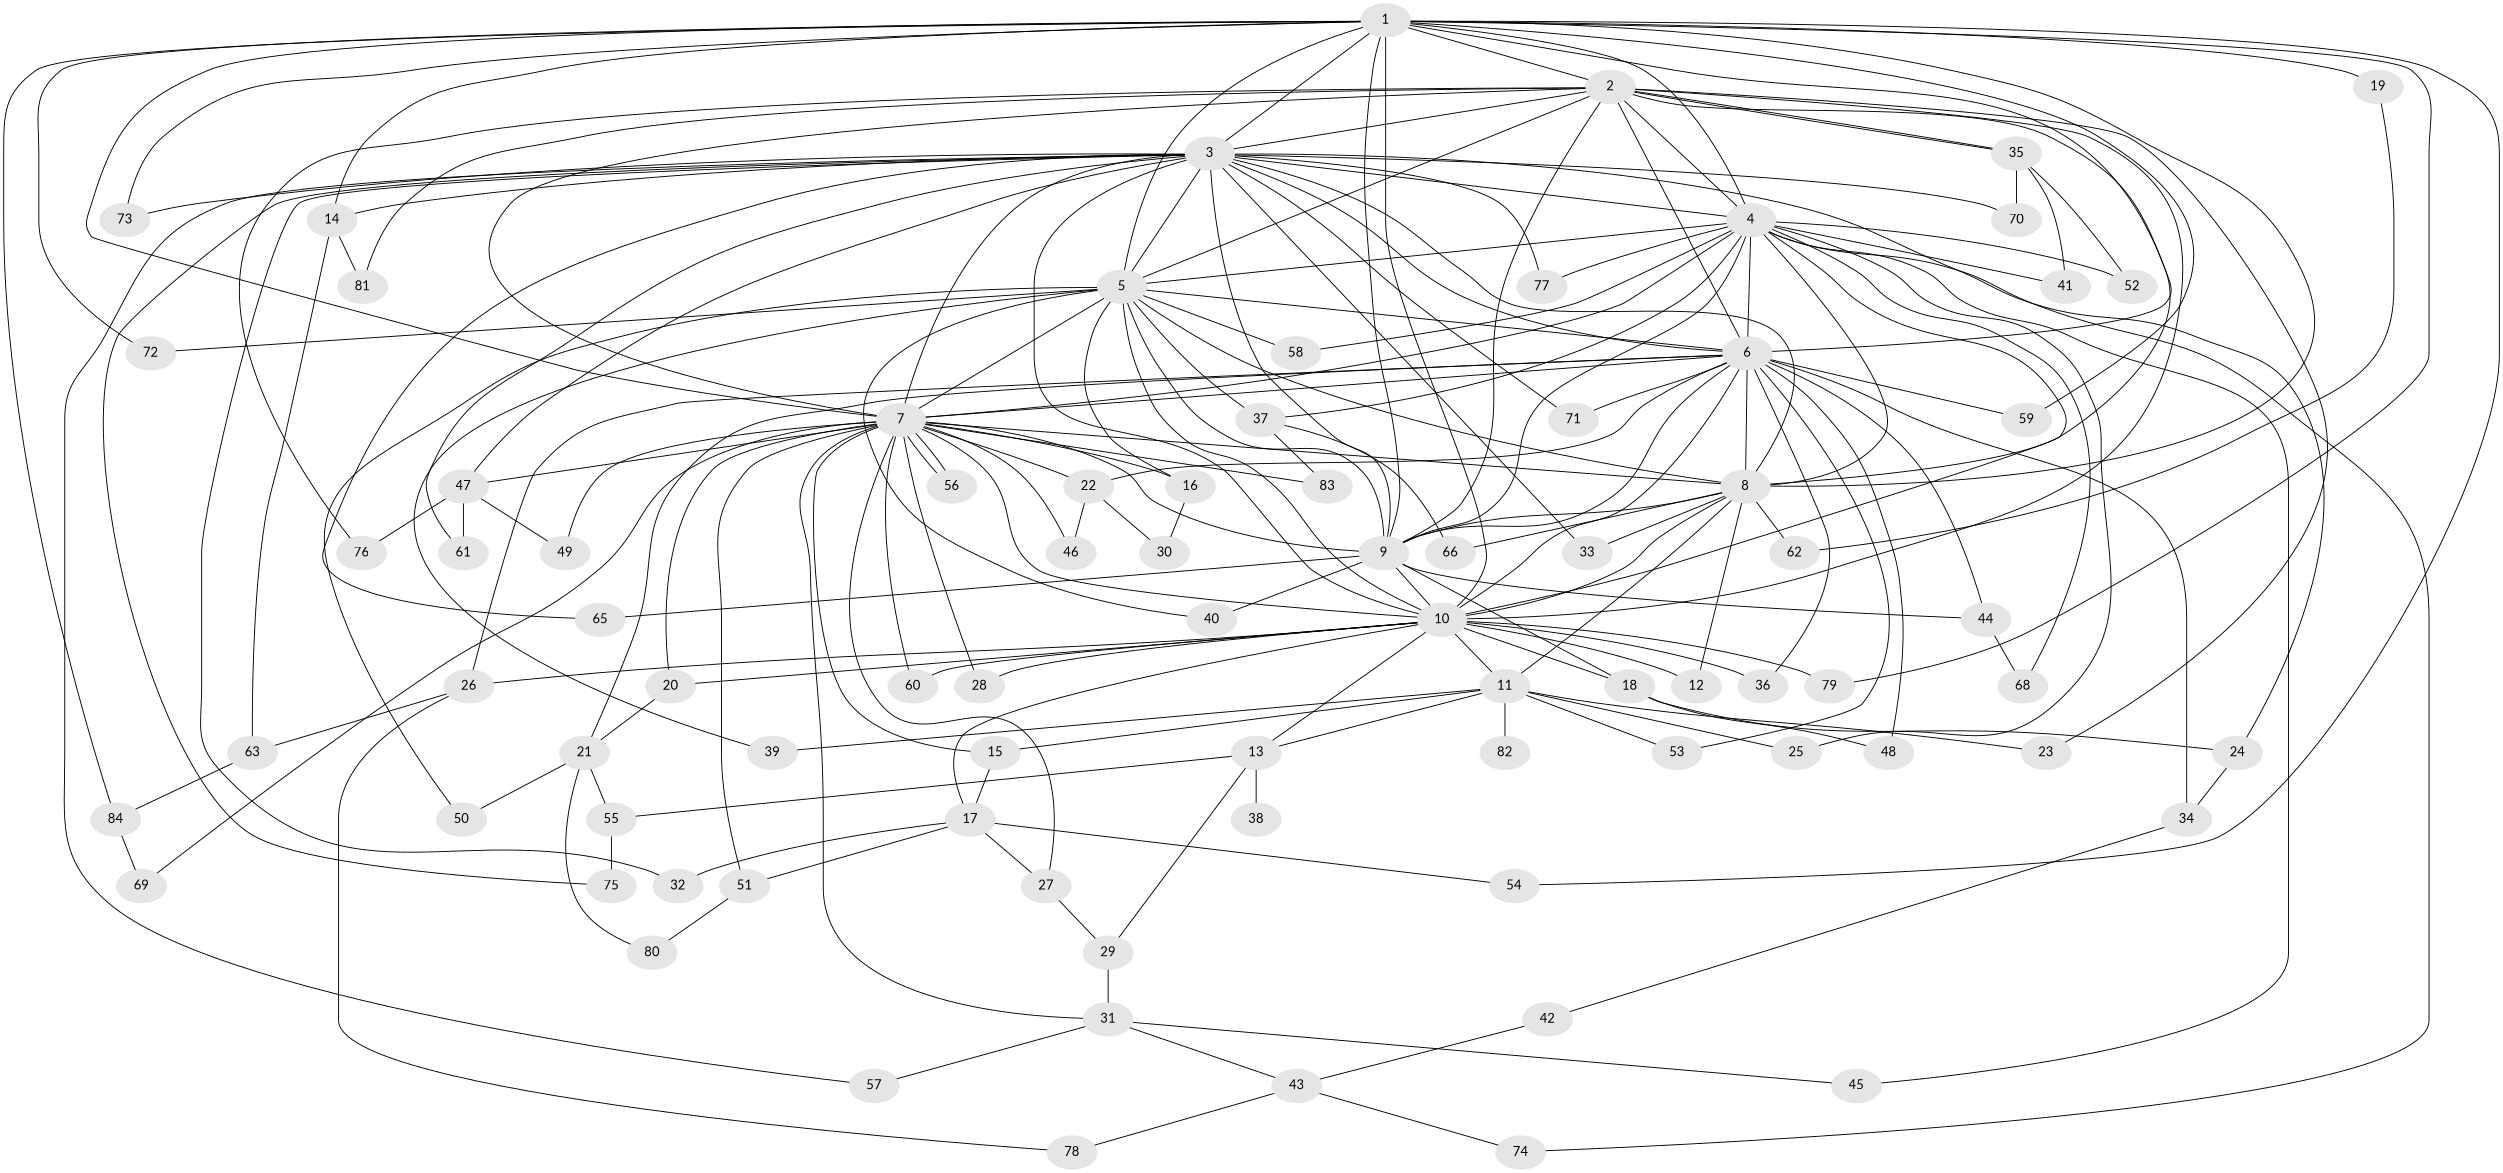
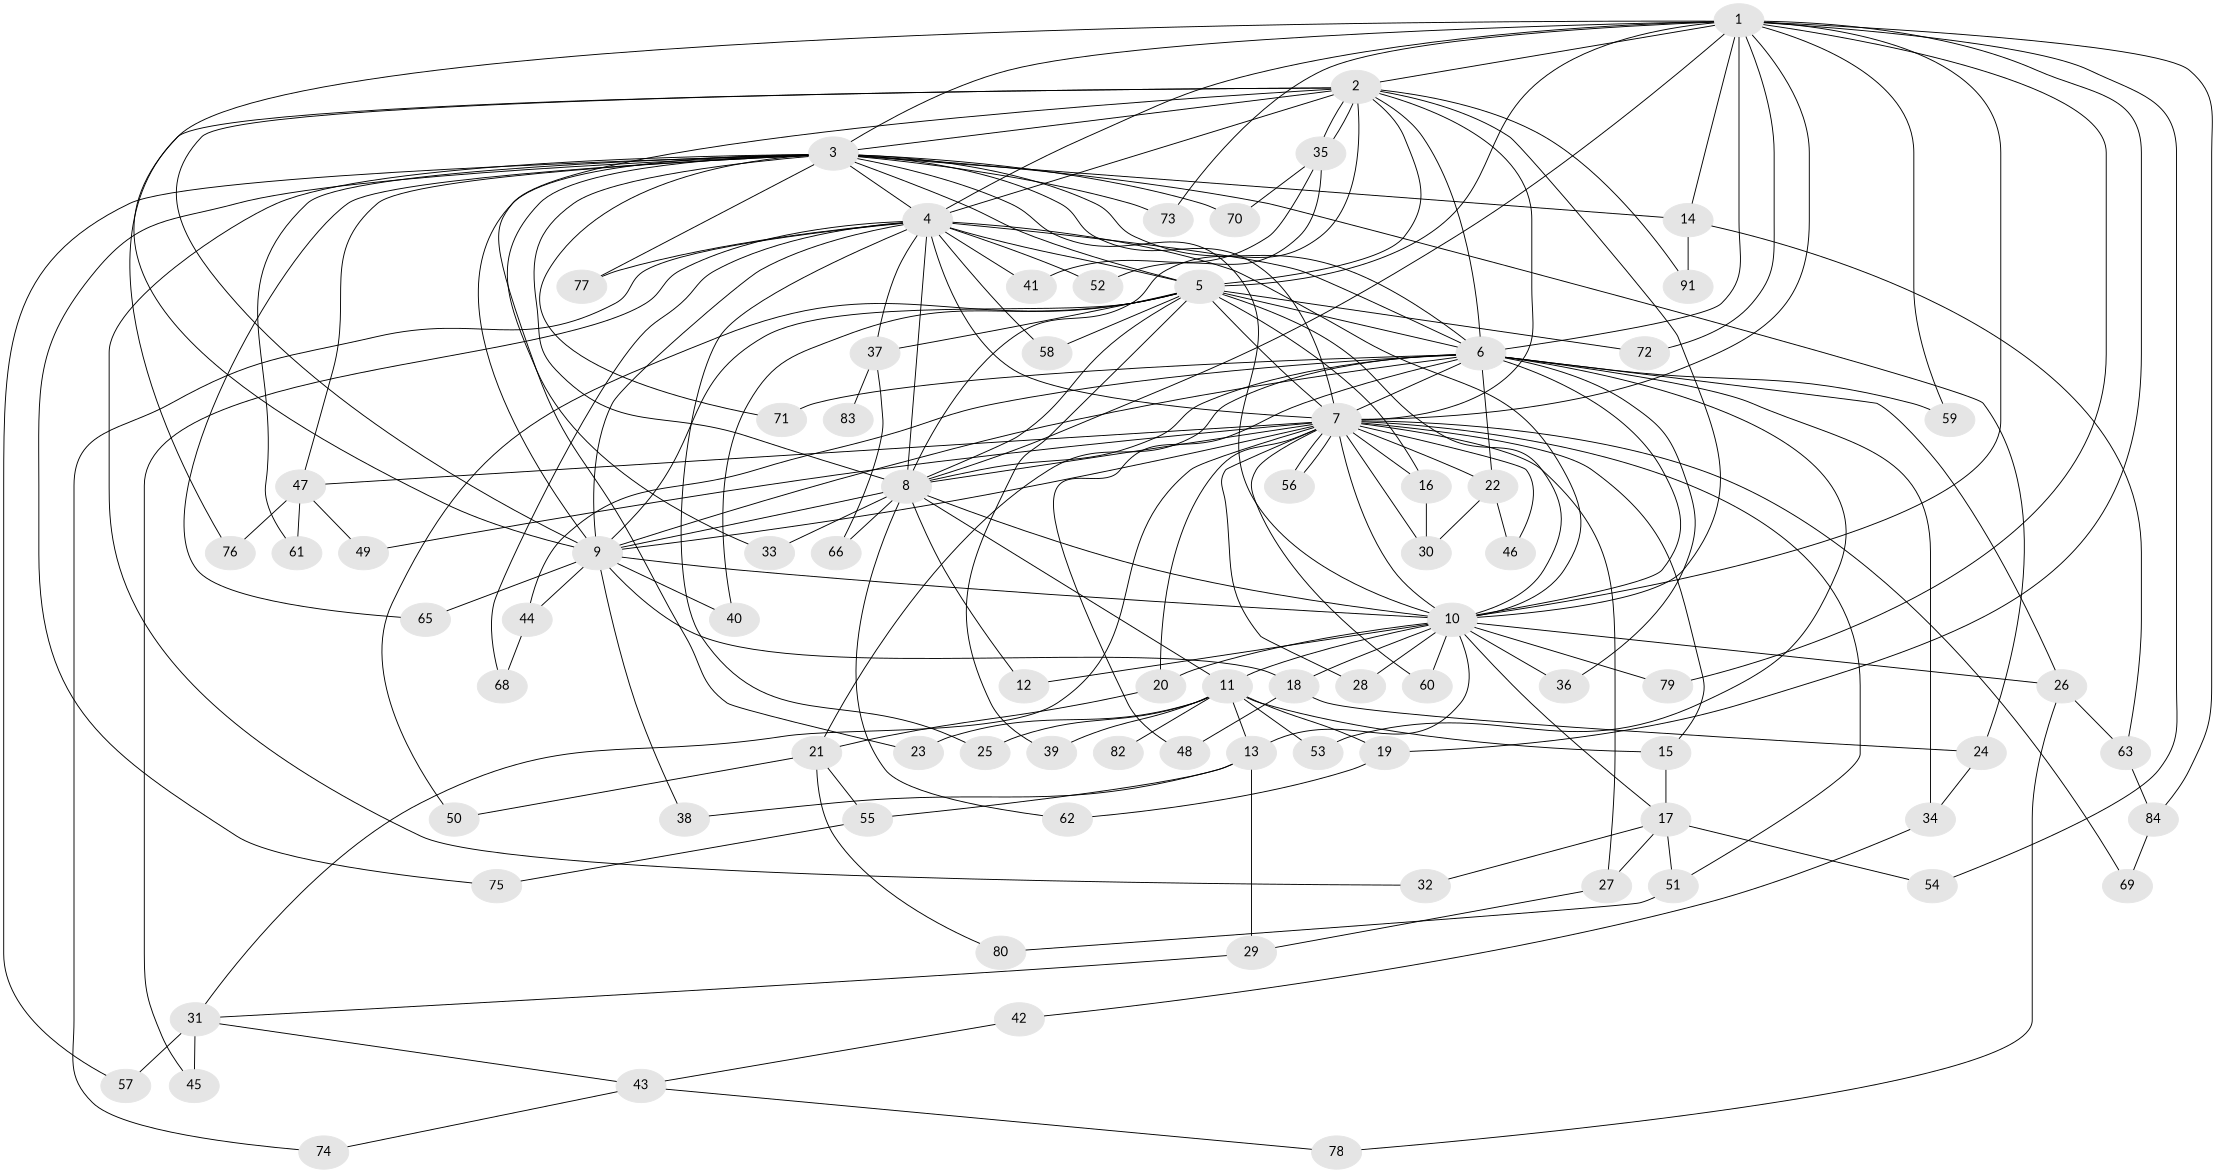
node "81": label "81" -> "91"
edge "7" -- "83": now "7" -- "30"
edge "9" -- "38": added
edge "11" -- "19": added
